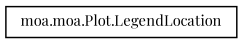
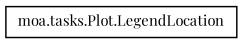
node "moa.moa.Plot.LegendLocation": label "moa.moa.Plot.LegendLocation" -> "moa.tasks.Plot.LegendLocation"
